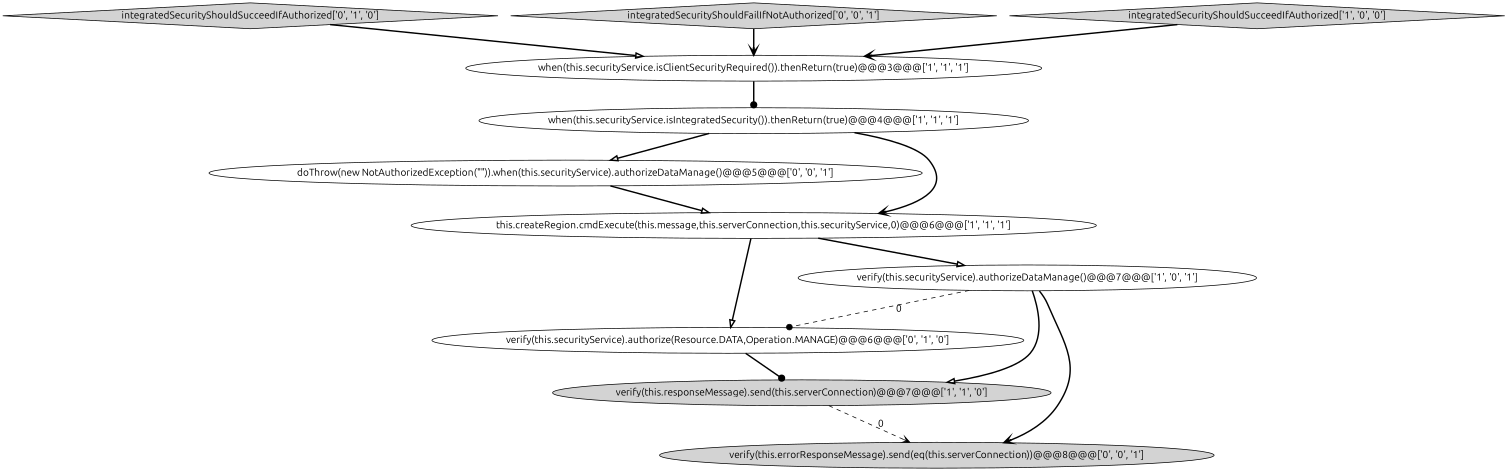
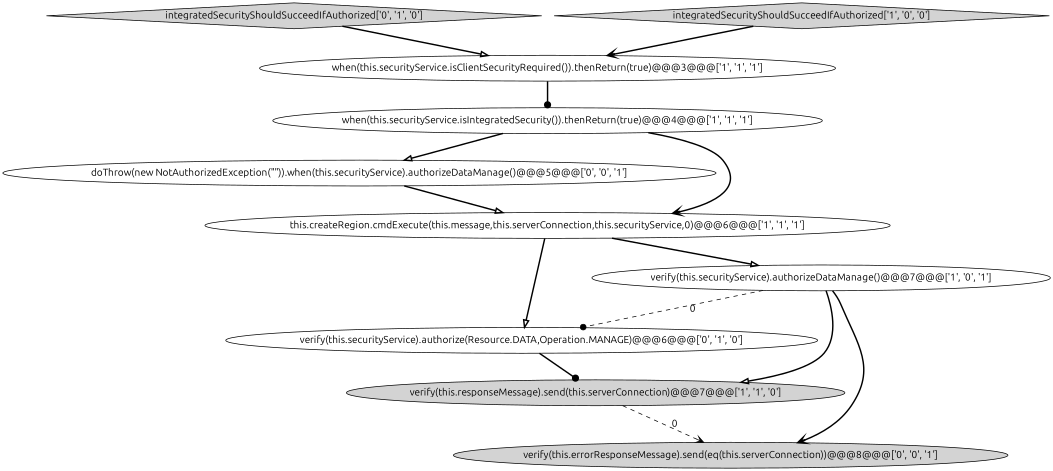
node "integratedSecurityShouldFailIfNotAuthorized['0', '0', '1']": removed
